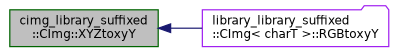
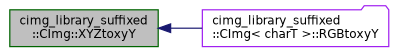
node "library_library_suffixed ::CImg< charT >::RGBtoxyY": label "library_library_suffixed ::CImg< charT >::RGBtoxyY" -> "cimg_library_suffixed ::CImg< charT >::RGBtoxyY"
